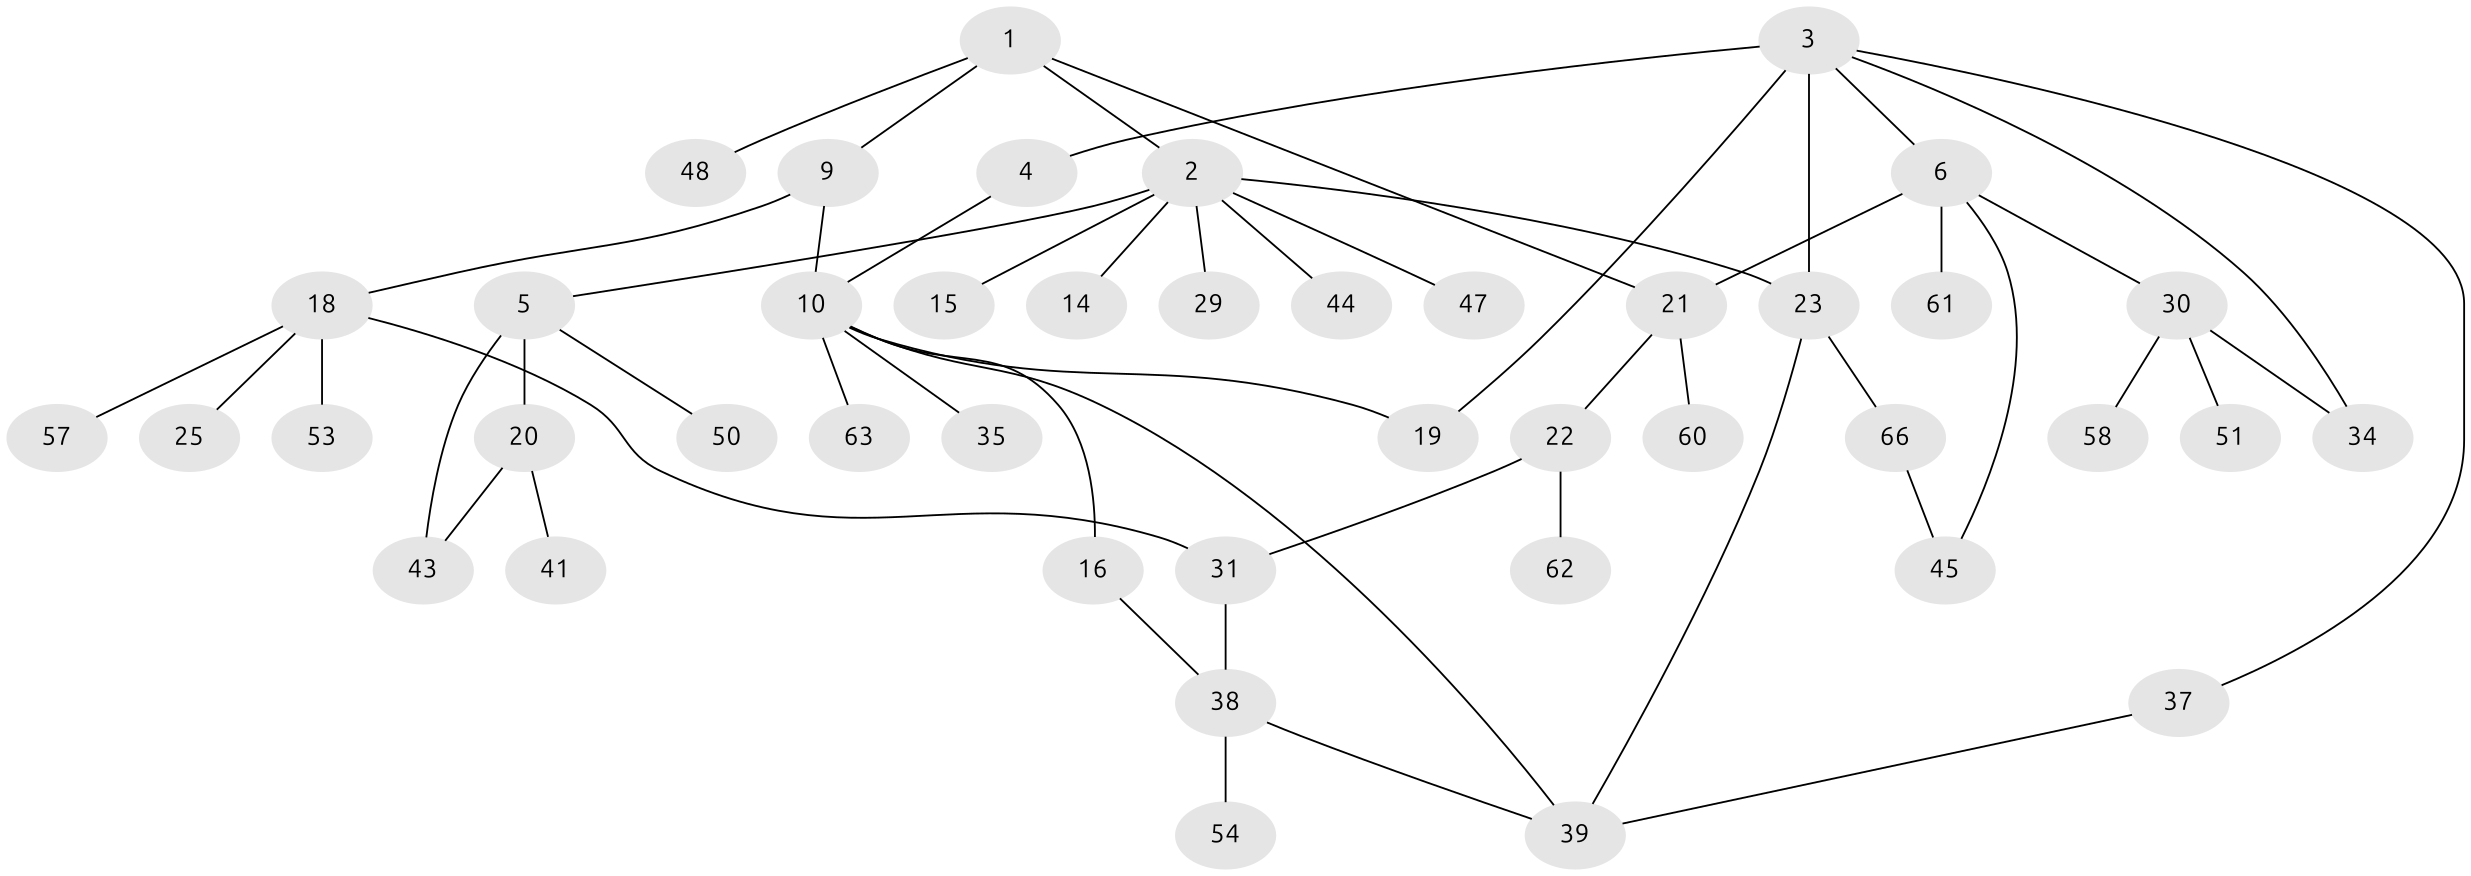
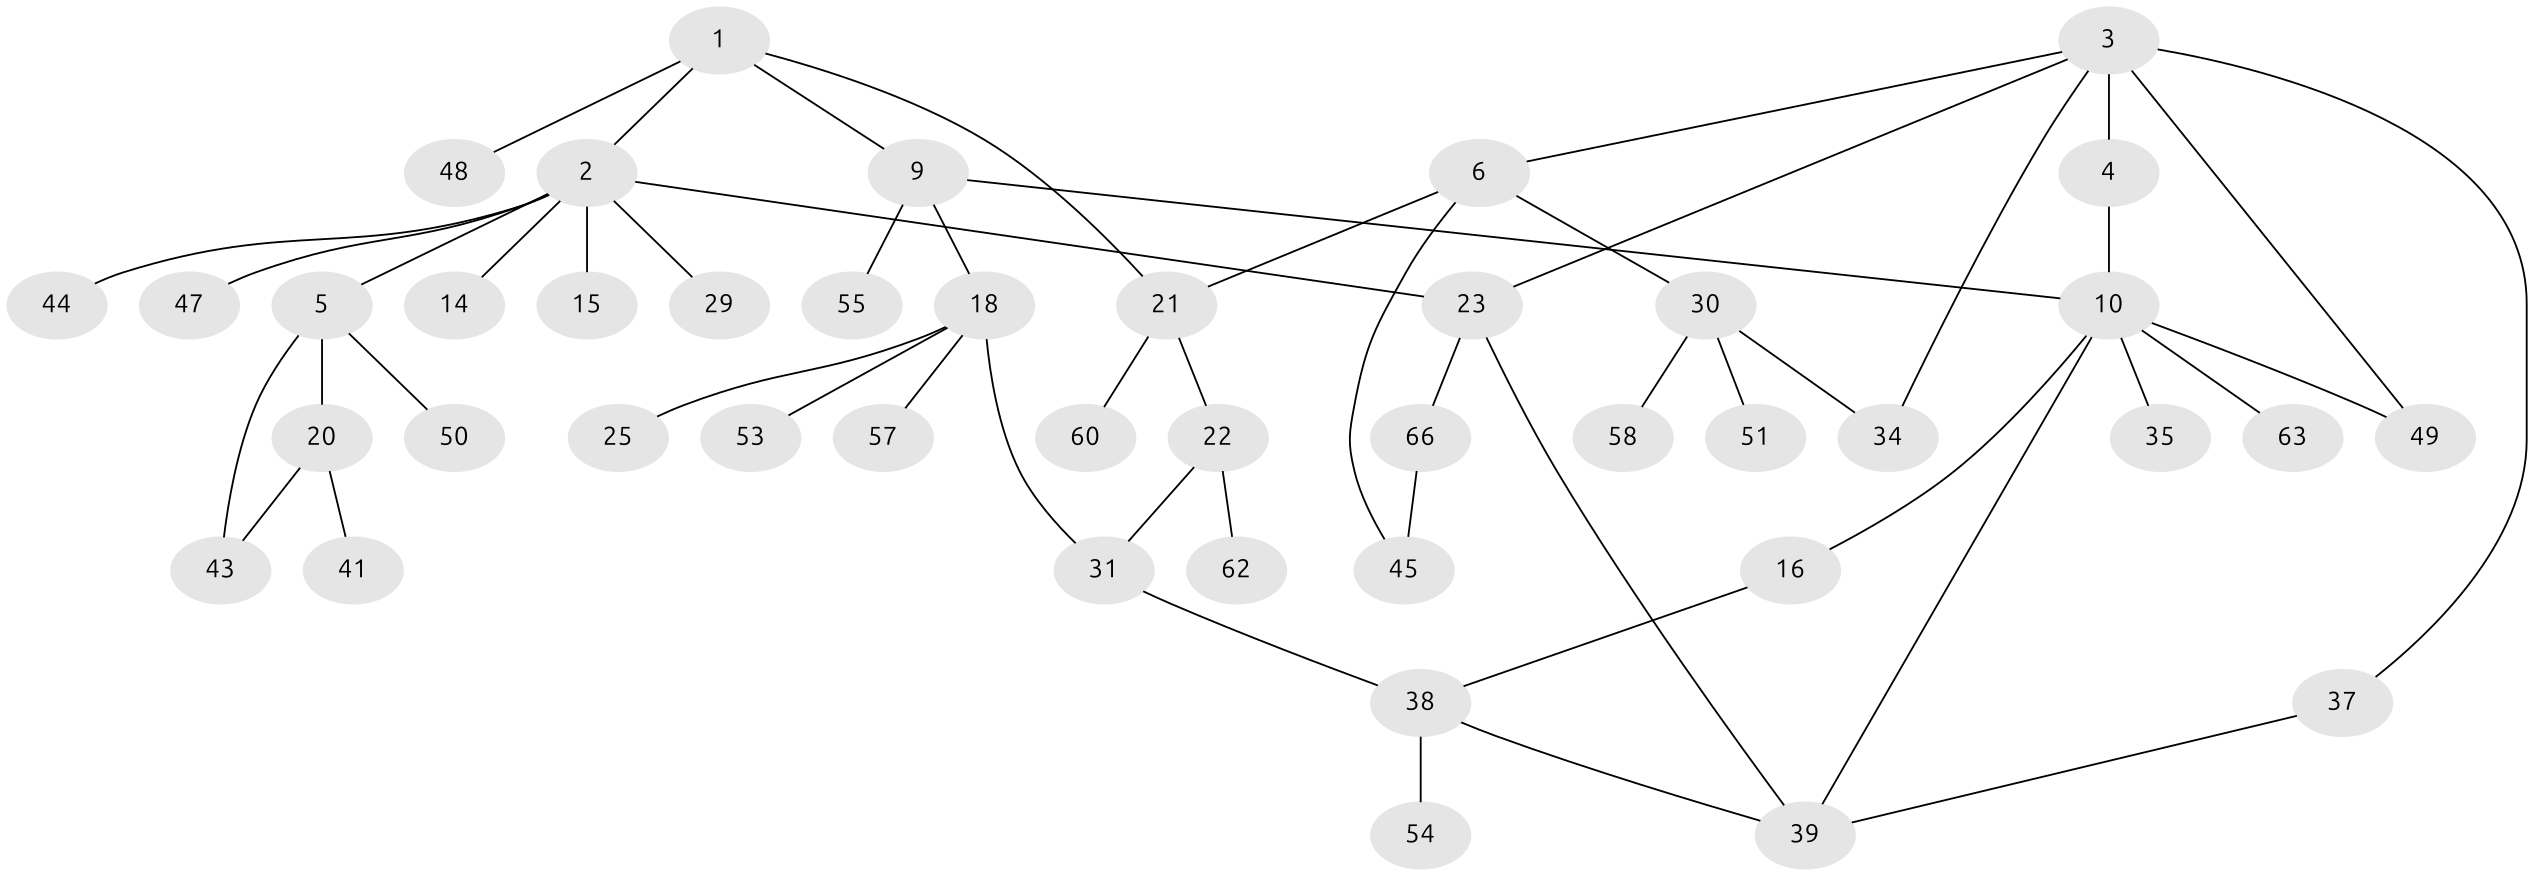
node "55": added
node "61": removed
node "19": label "19" -> "49"
